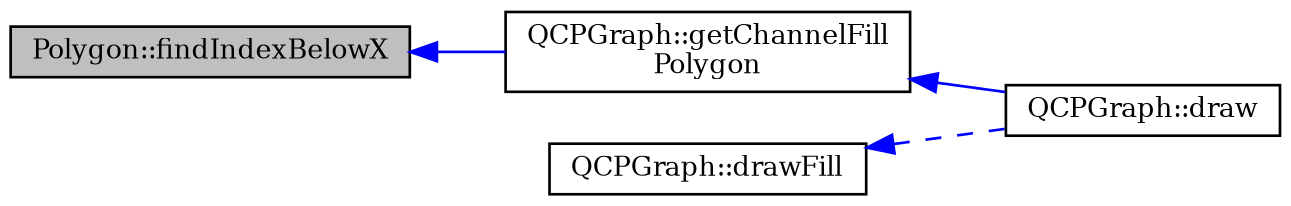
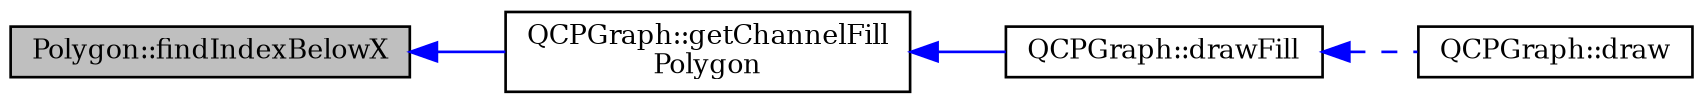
edge "QCPGraph::draw" -> "QCPGraph::getChannelFill Polygon": now "QCPGraph::drawFill" -> "QCPGraph::getChannelFill Polygon"
